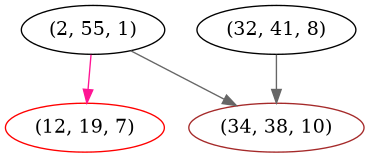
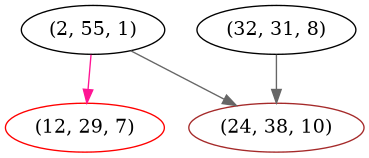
node "(32, 41, 8)": label "(32, 41, 8)" -> "(32, 31, 8)"
node "(12, 19, 7)": label "(12, 19, 7)" -> "(12, 29, 7)"
node "(34, 38, 10)": label "(34, 38, 10)" -> "(24, 38, 10)"
